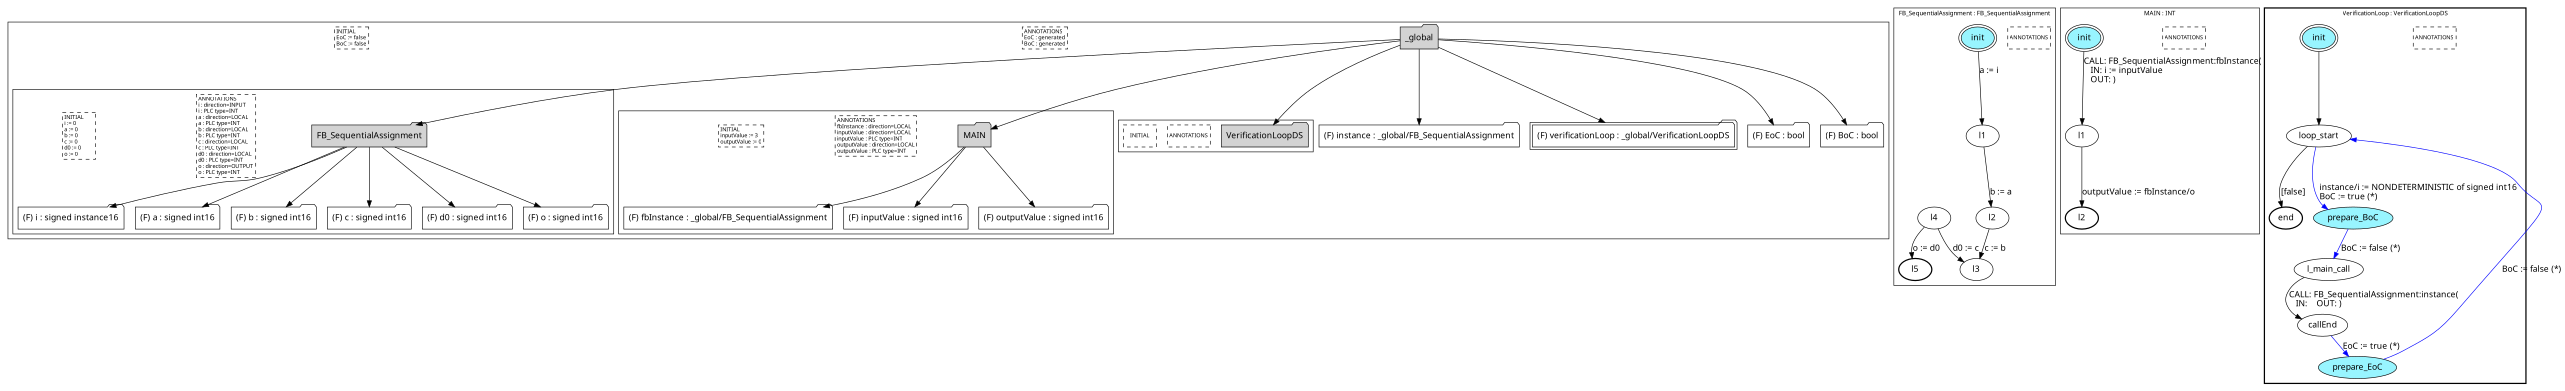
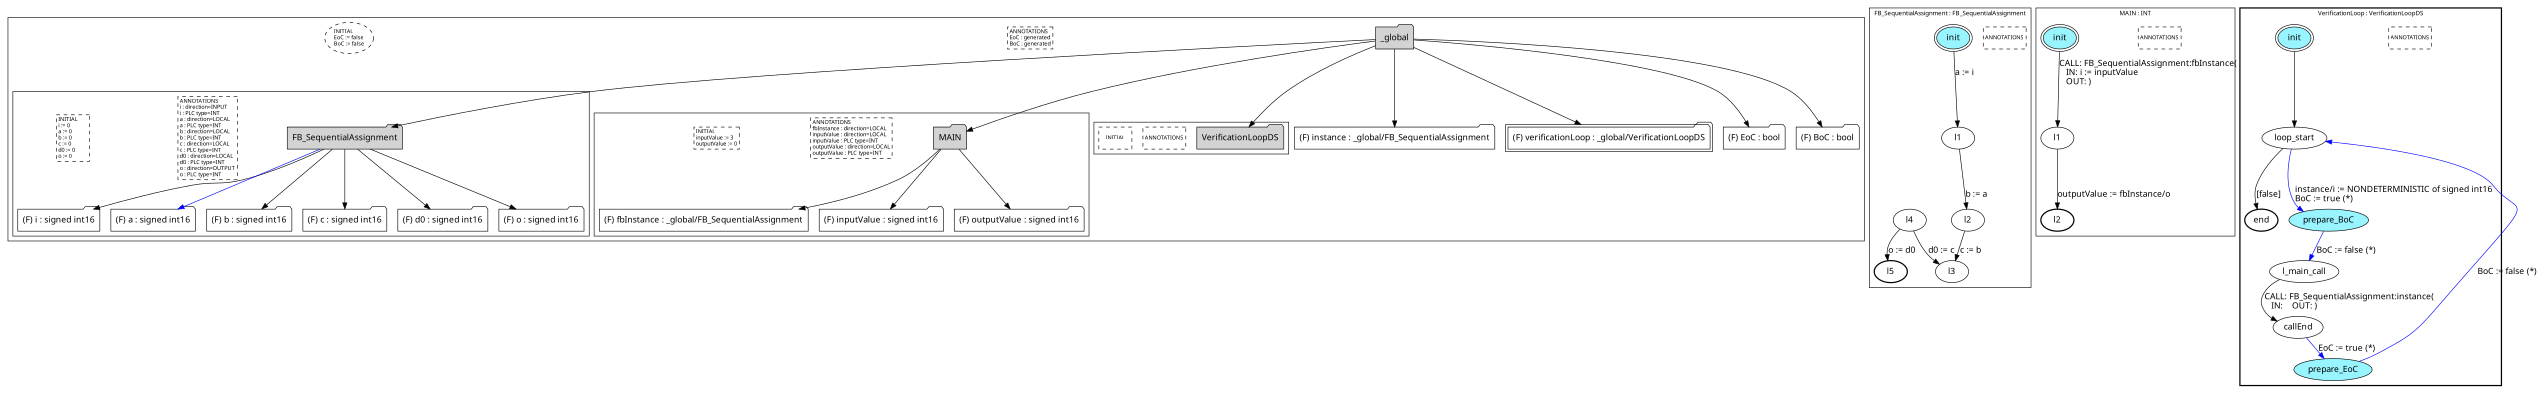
node "INITIAL EoC := false BoC := false": shape box -> ellipse
edge "FB_SequentialAssignment" -> "(F) a : signed int16": color black -> blue
node "(F) i : signed instance16": label "(F) i : signed instance16" -> "(F) i : signed int16"
